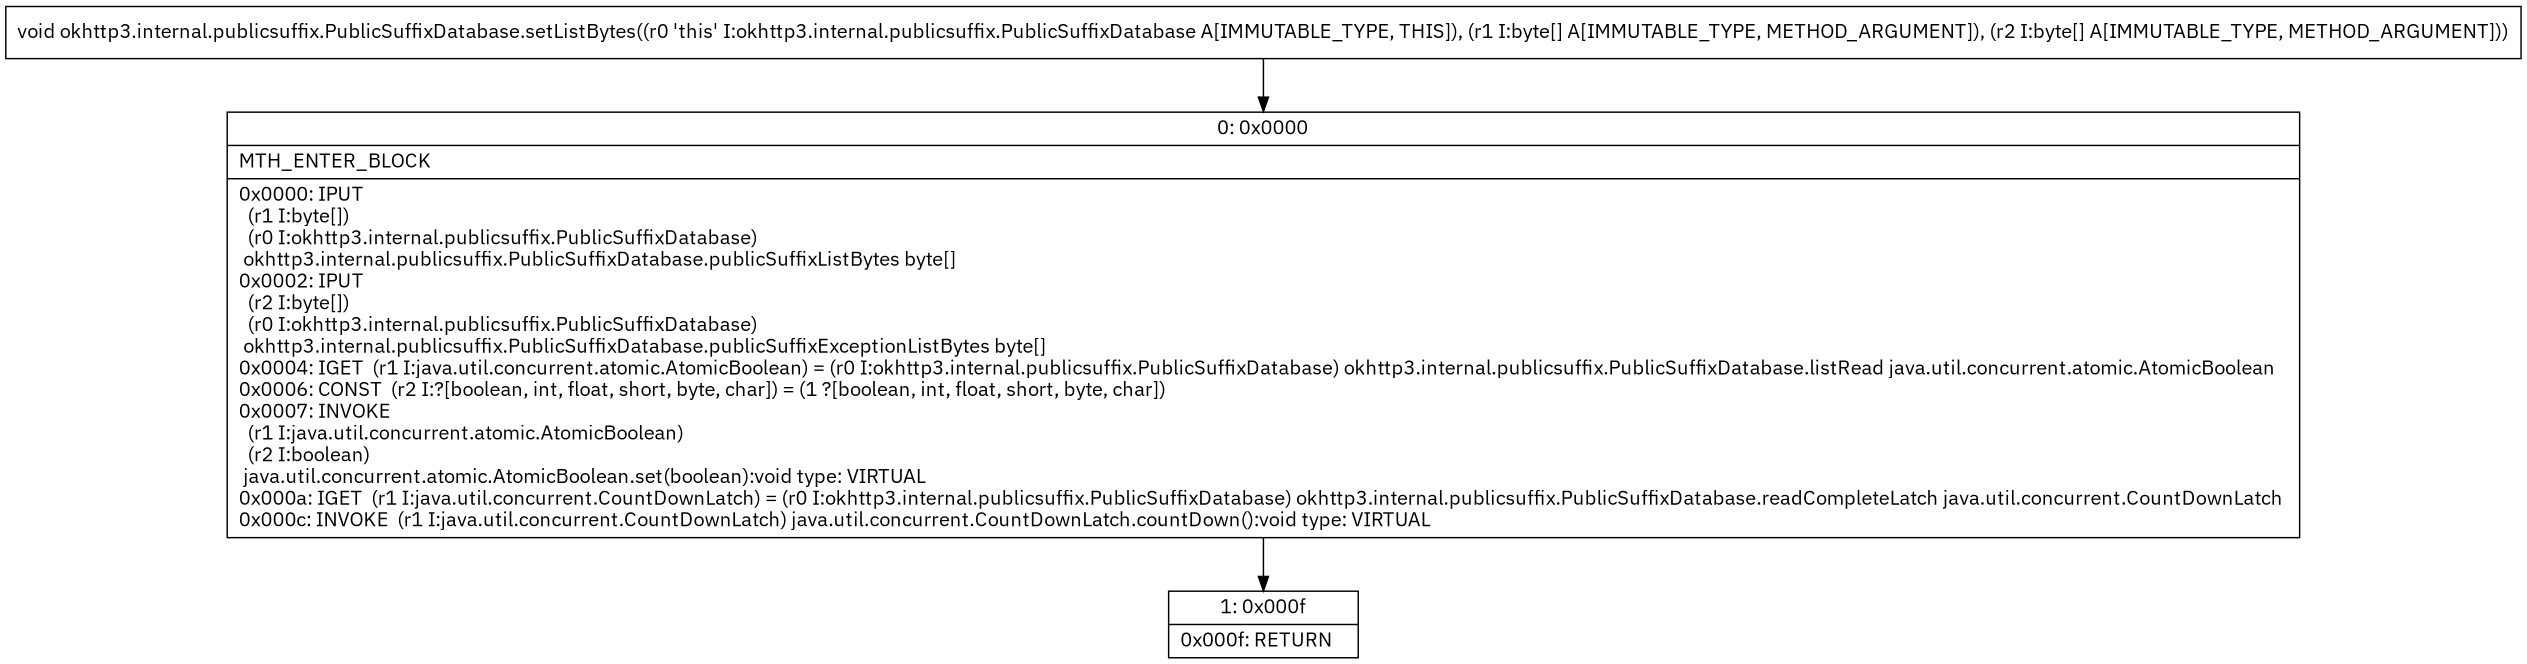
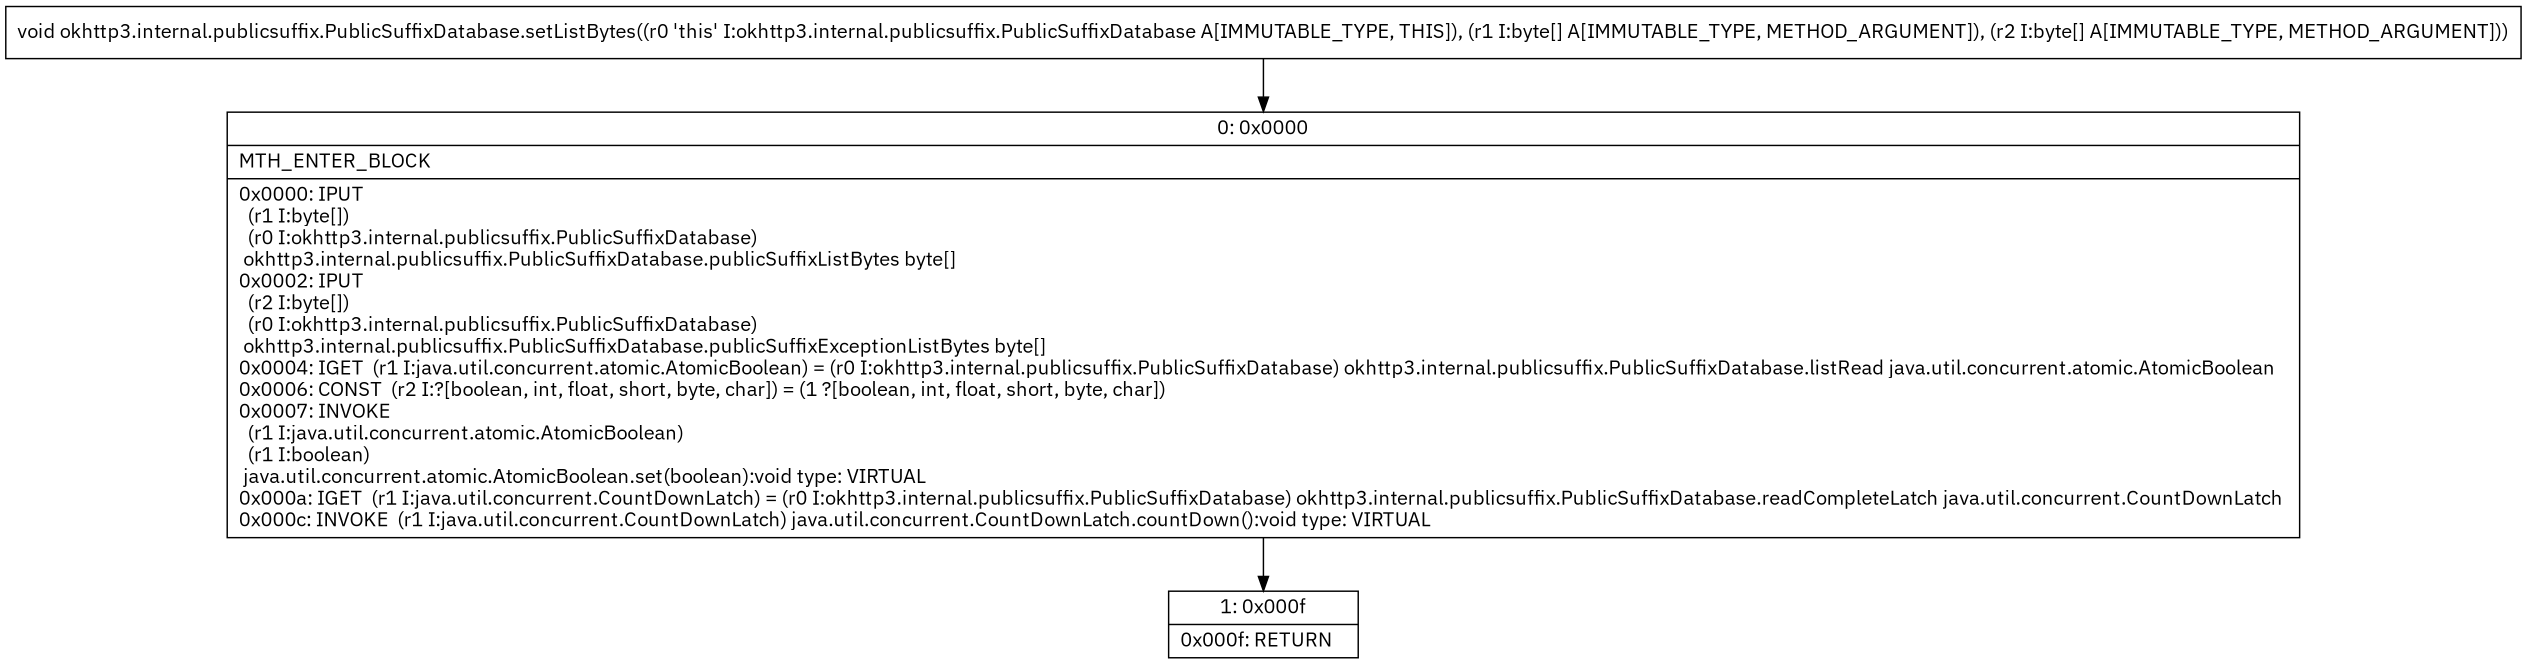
node "0: 0x0000": text "(r2 I:boolean)" -> "(r1 I:boolean)"
